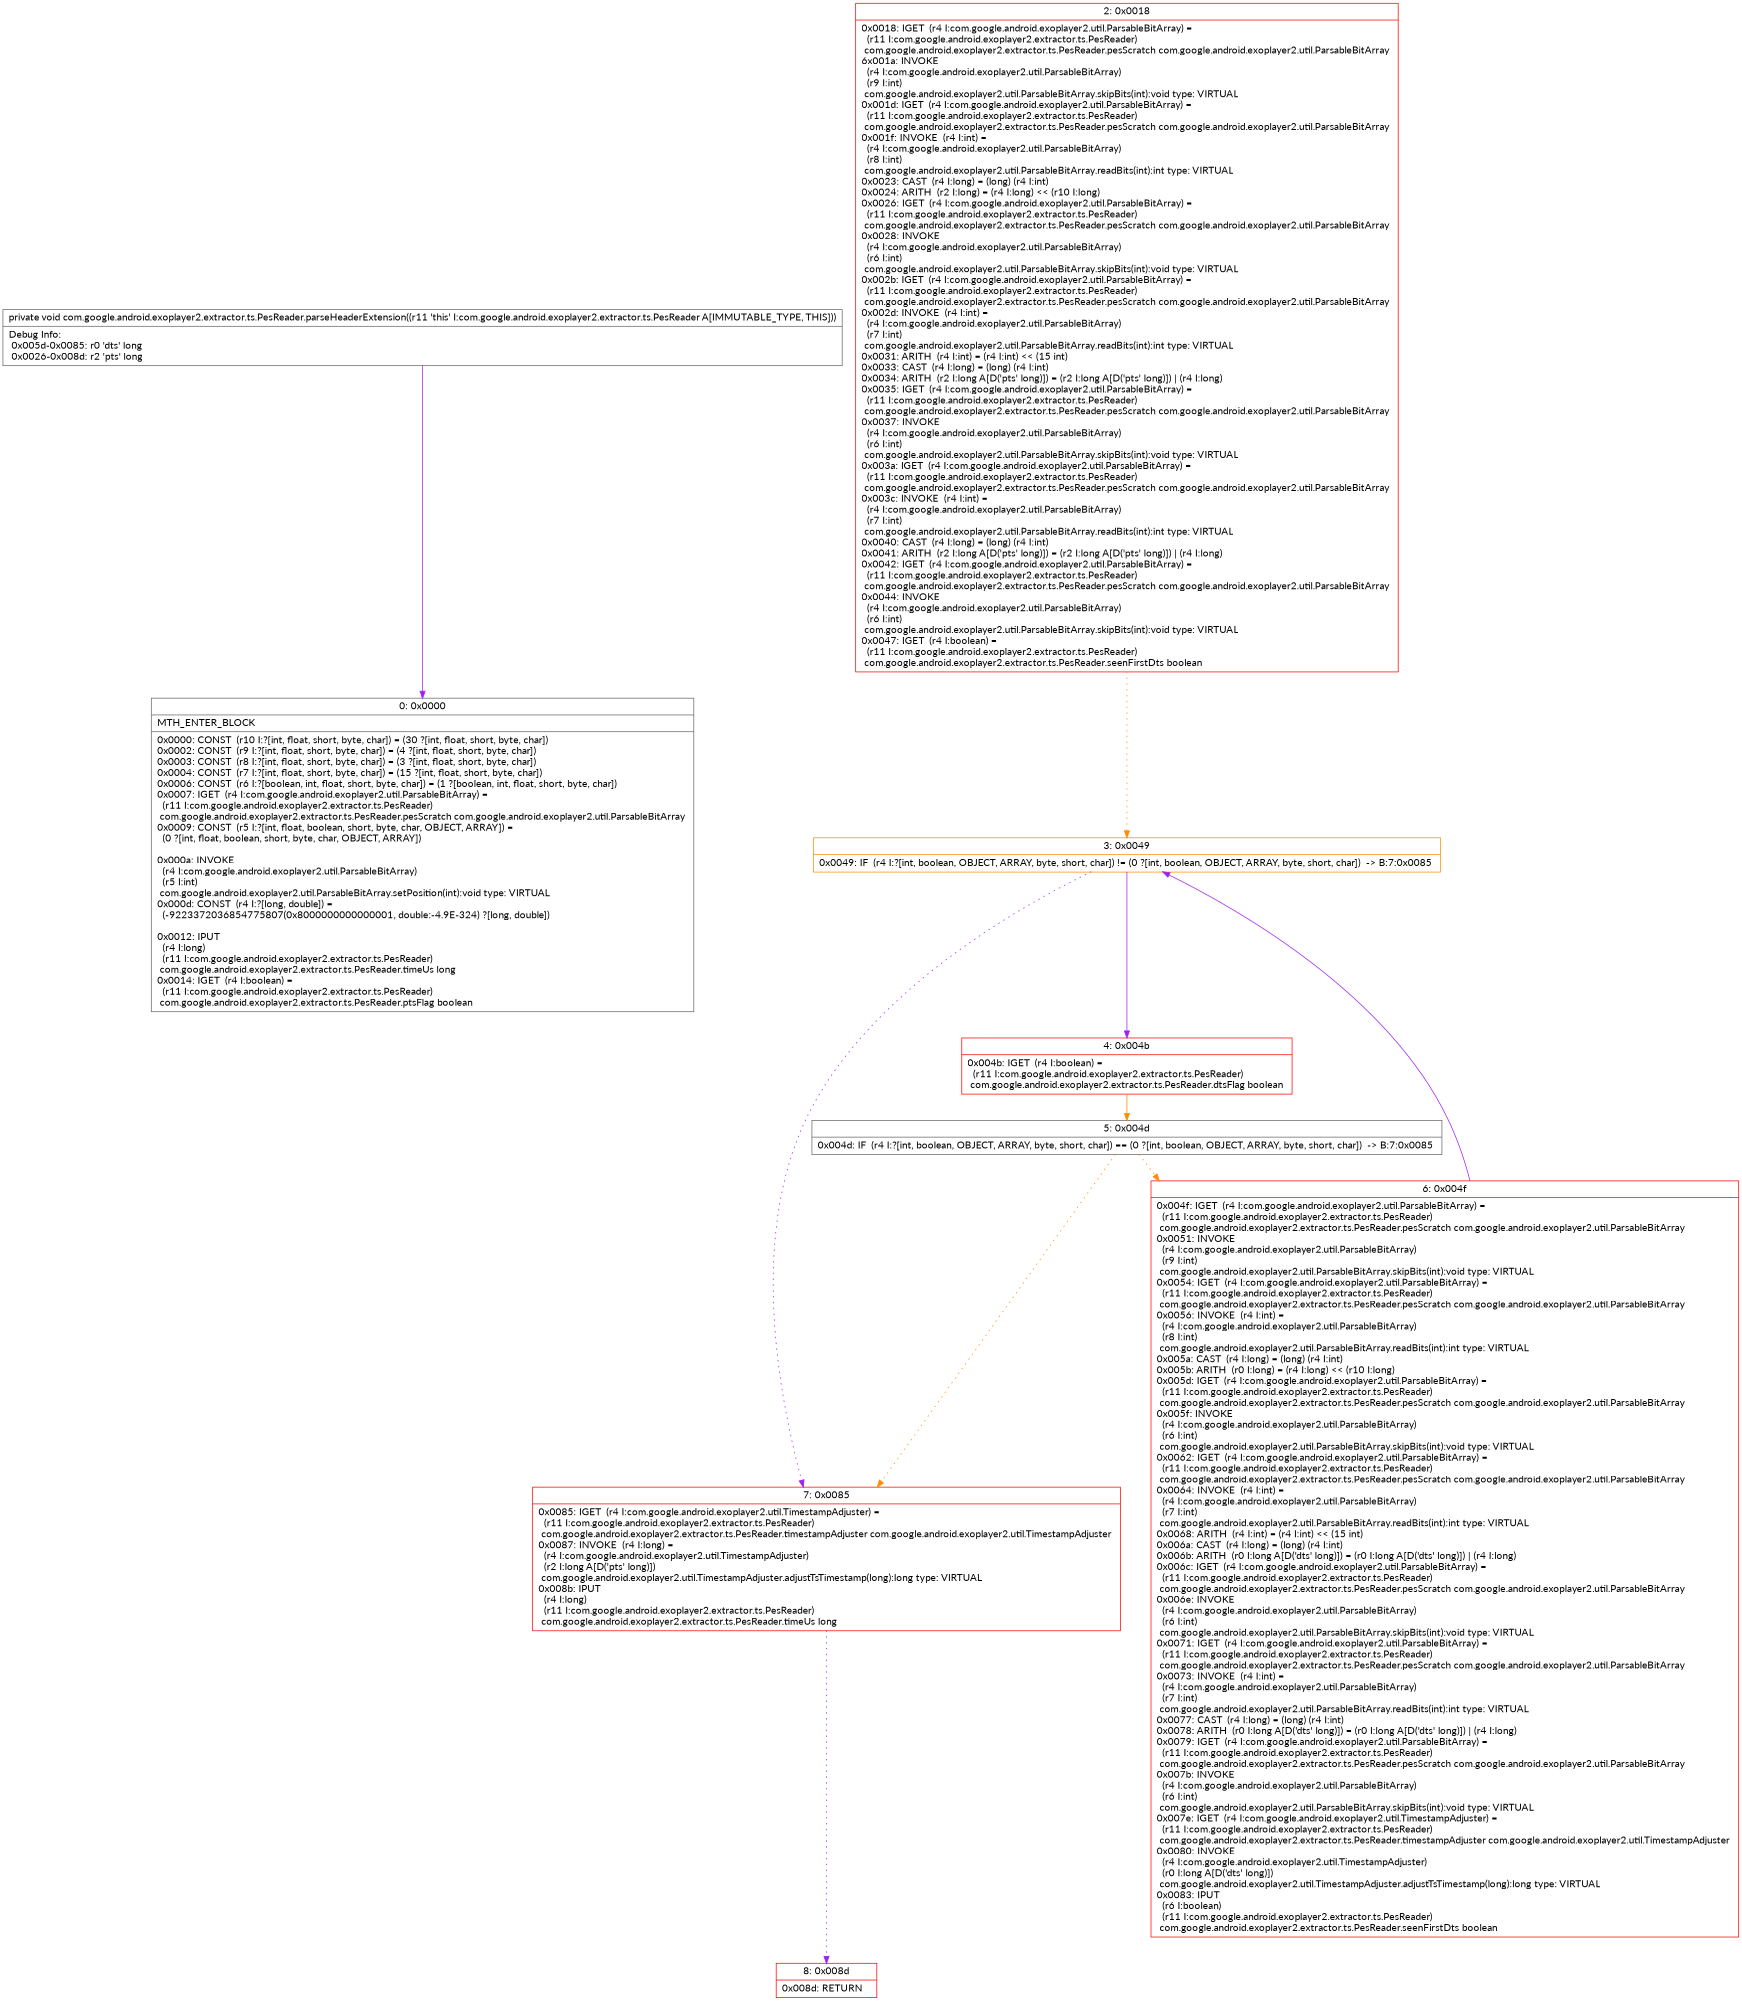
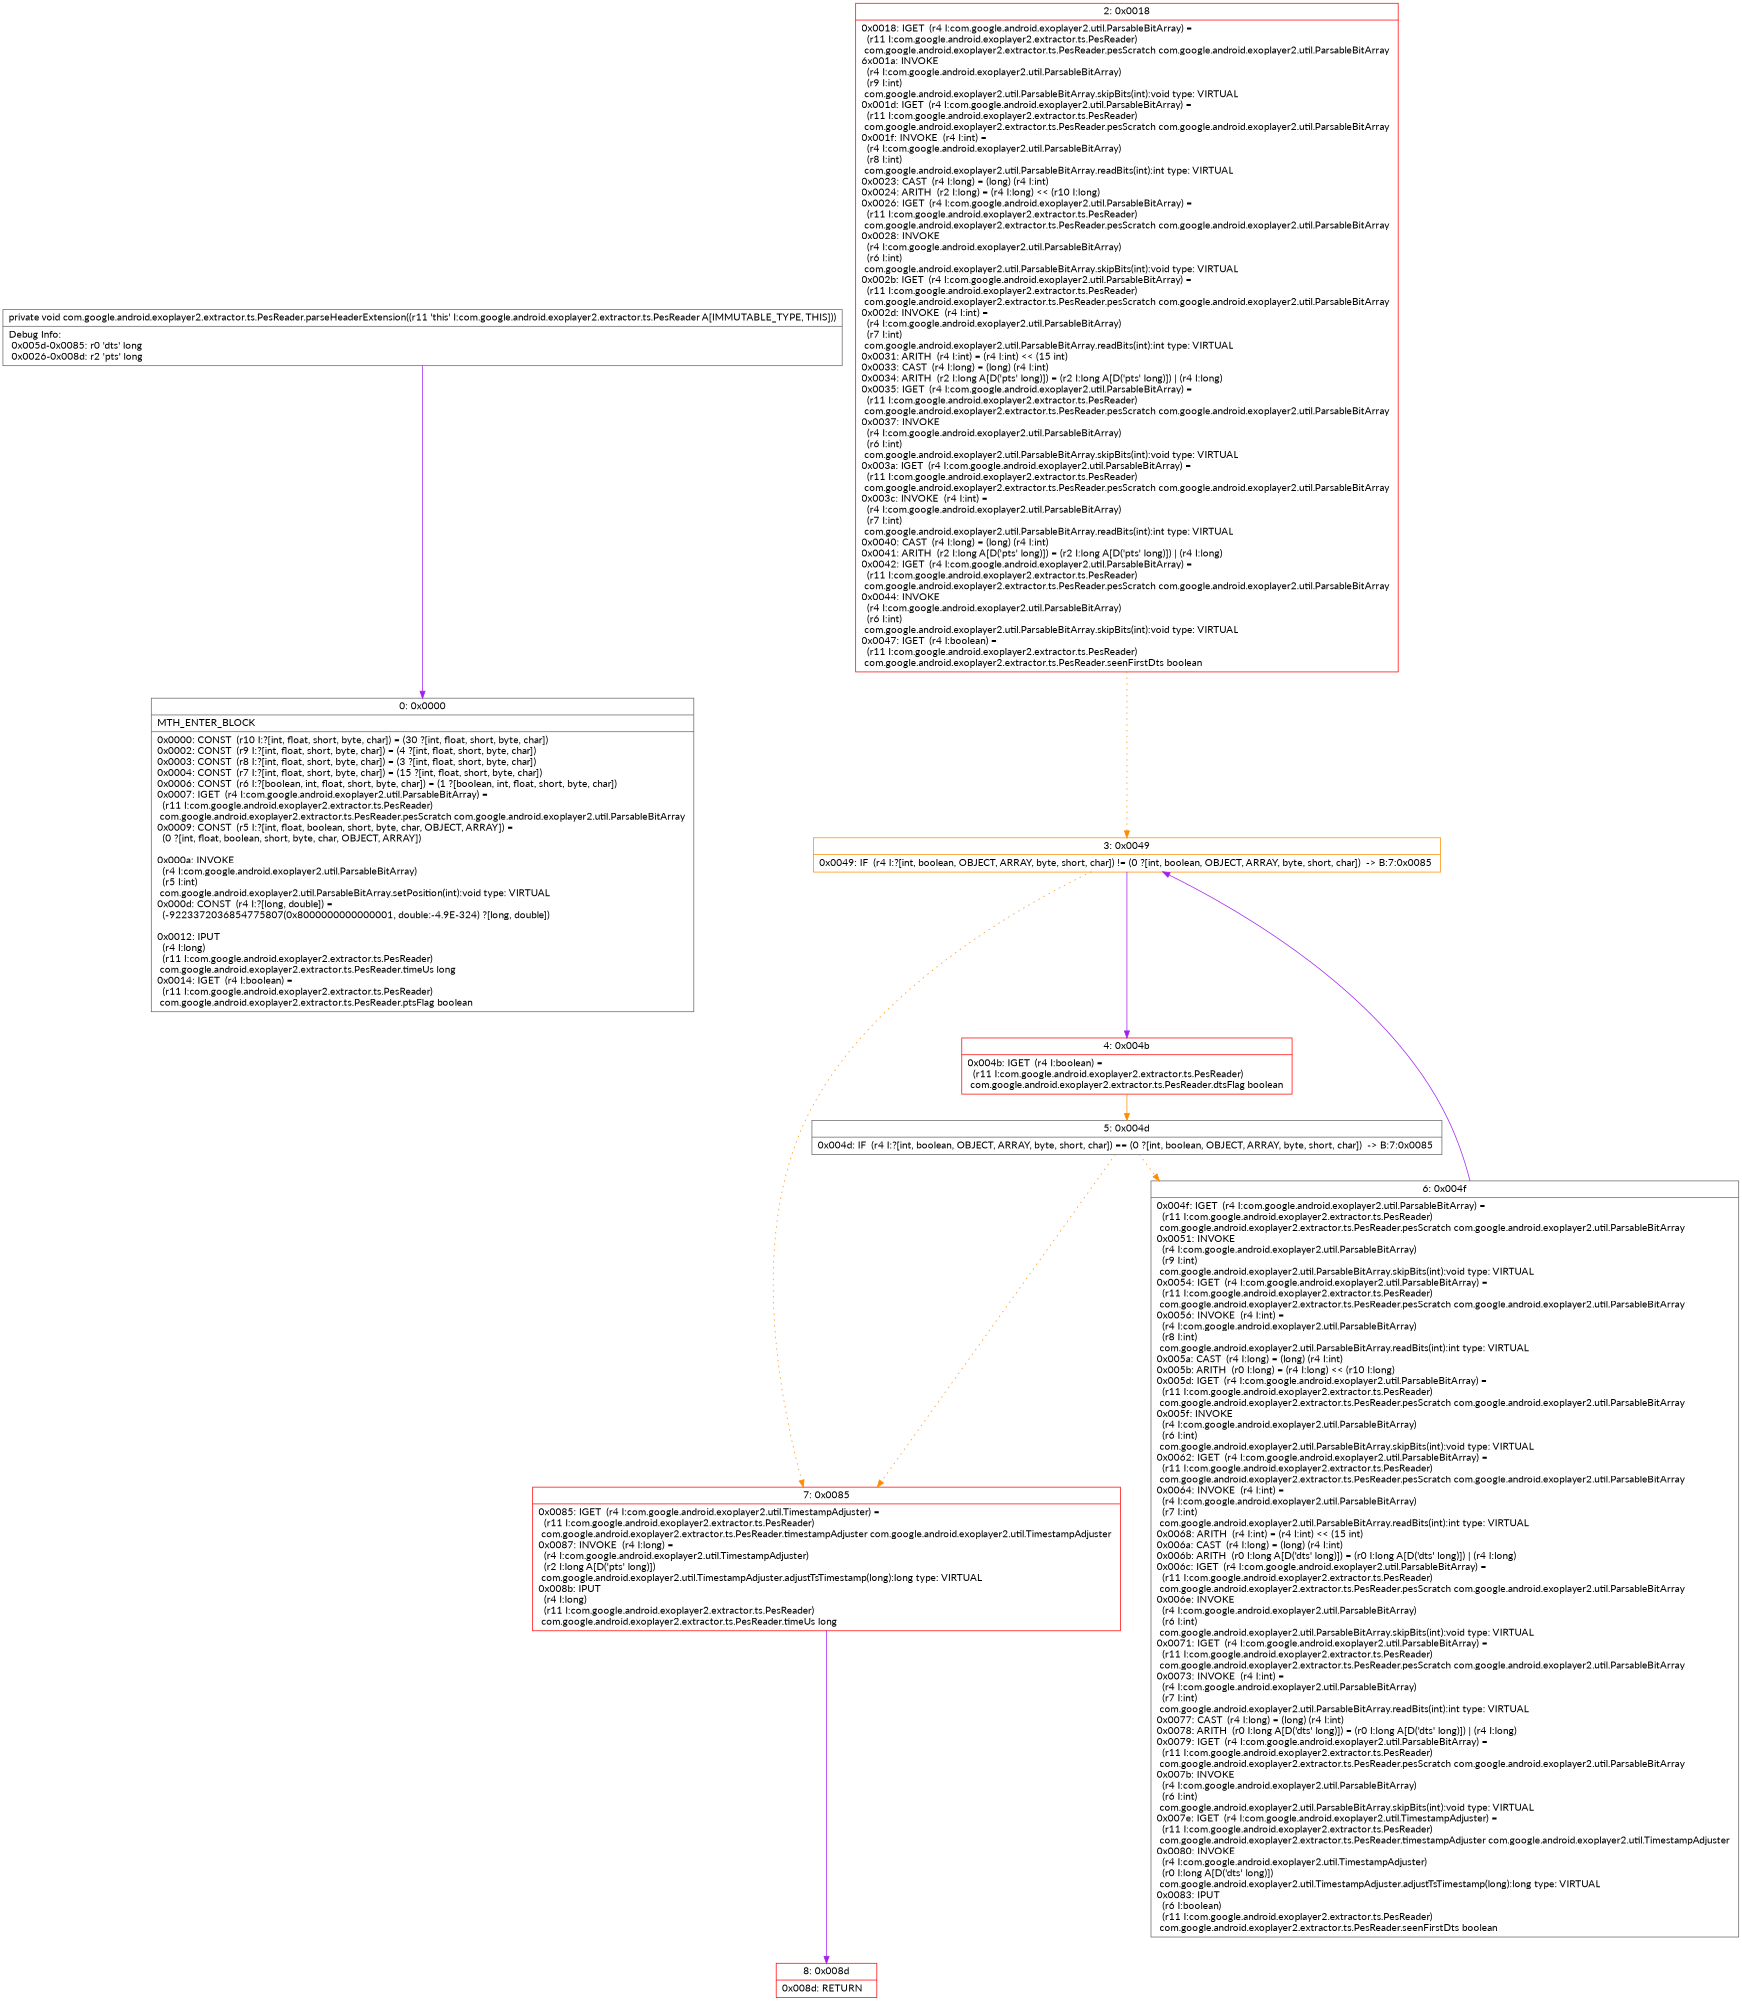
edge "3: 0x0049" -> "7: 0x0085": color purple -> darkorange
node "6: 0x004f": color red -> gray40
edge "7: 0x0085" -> "8: 0x008d": style dotted -> solid
